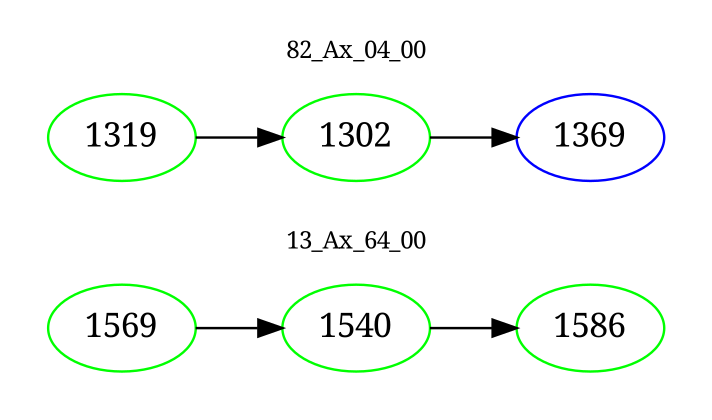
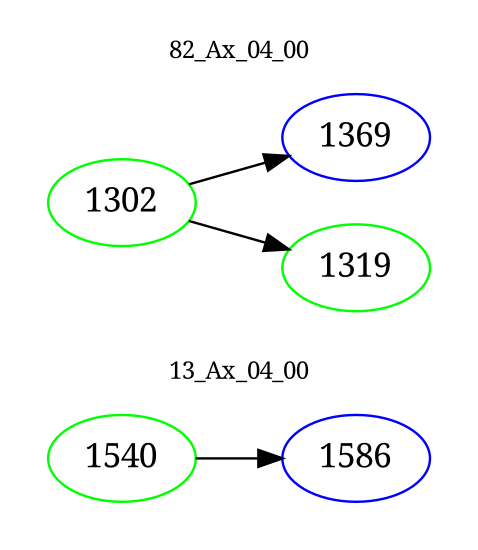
edge "1319" -> "1302": reversed
cluster "13_Ax_64_00": label "13_Ax_64_00" -> "13_Ax_04_00"
node "1569": removed
node "1586": color green -> blue
